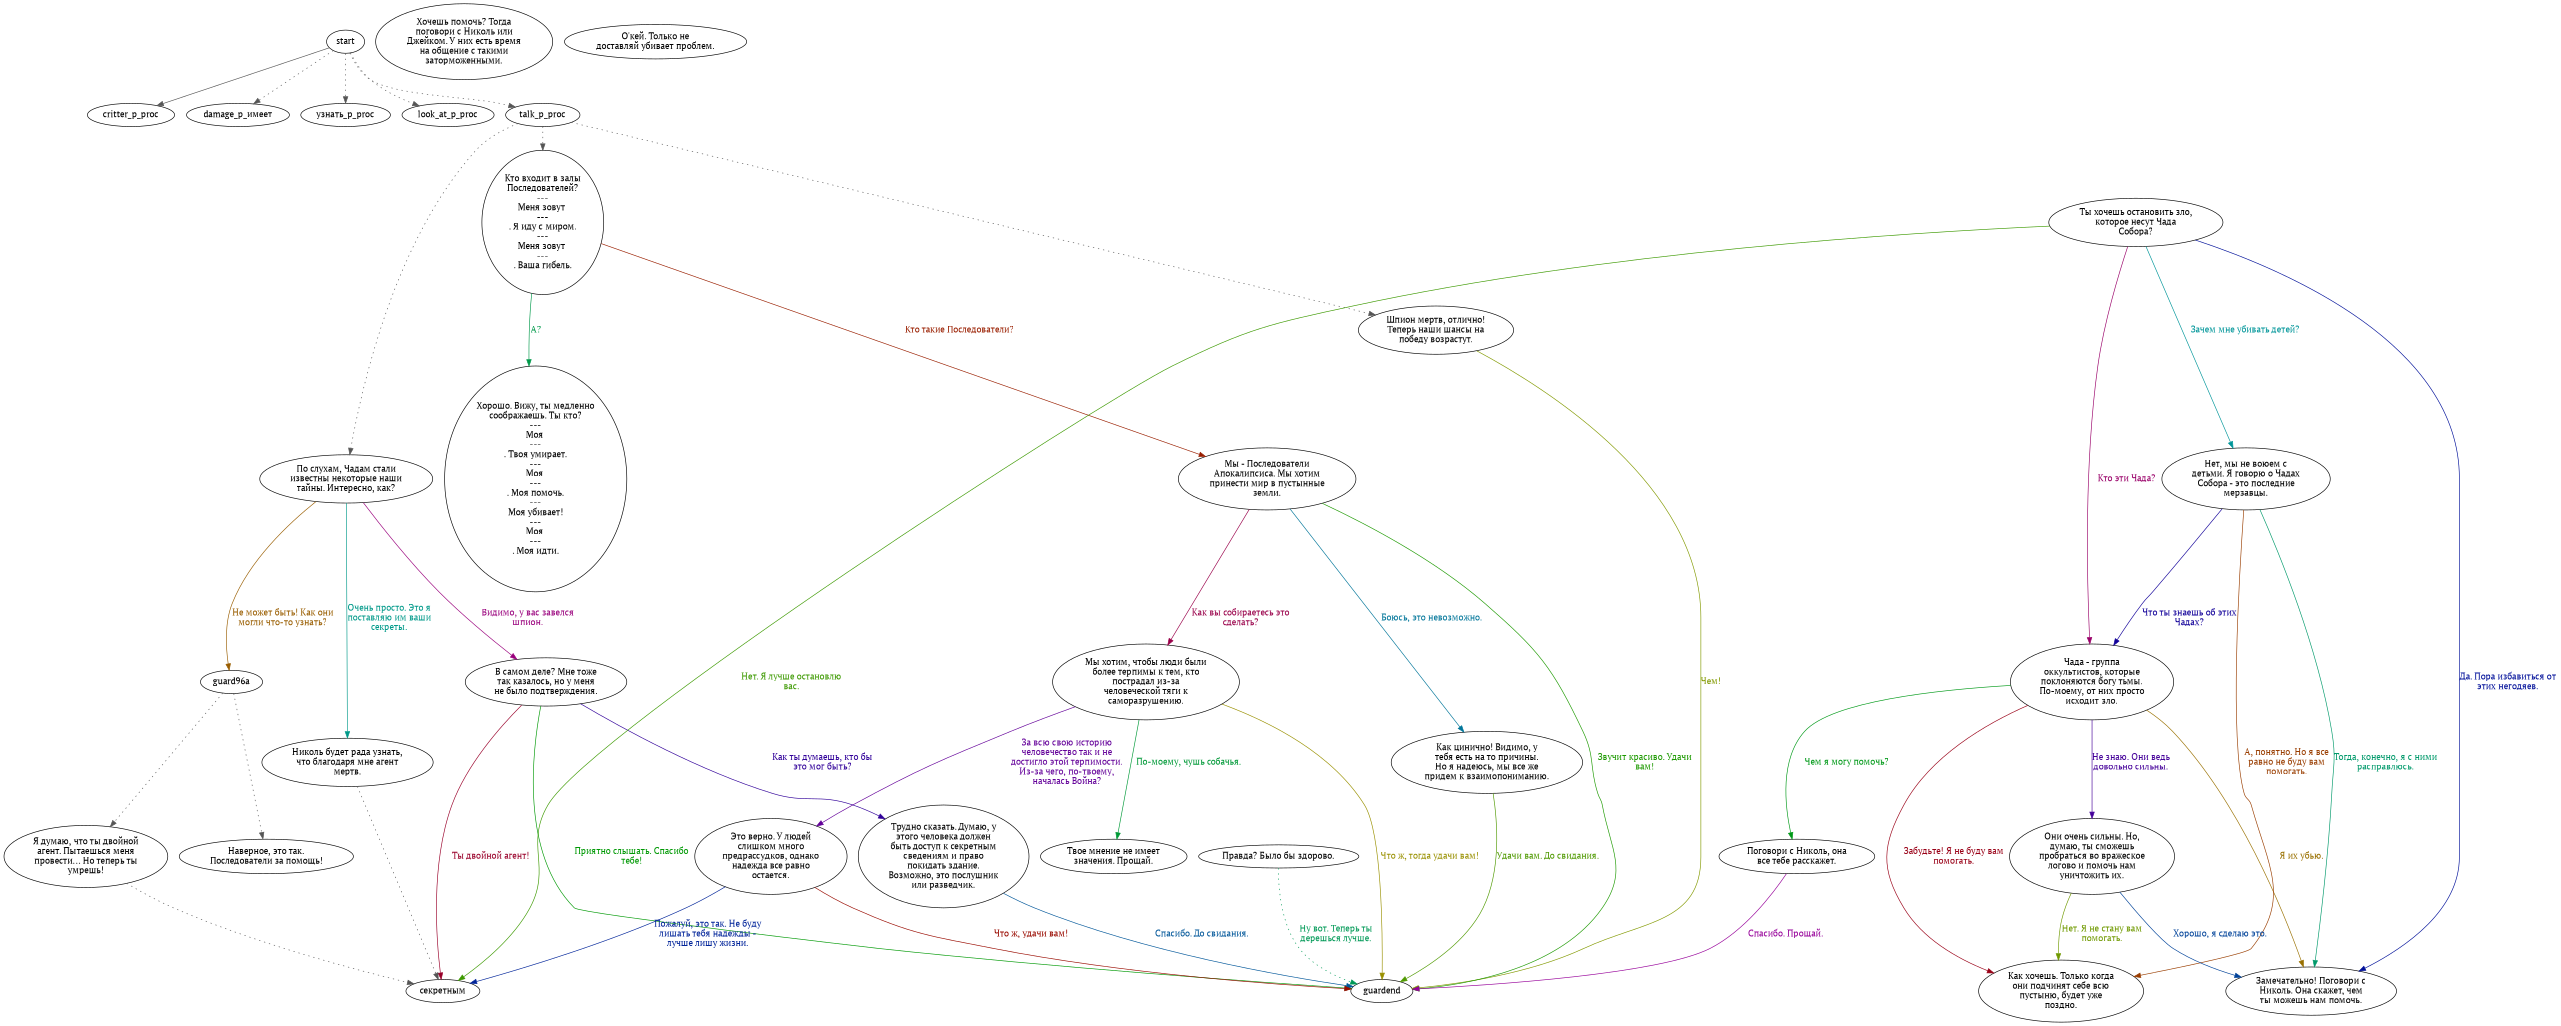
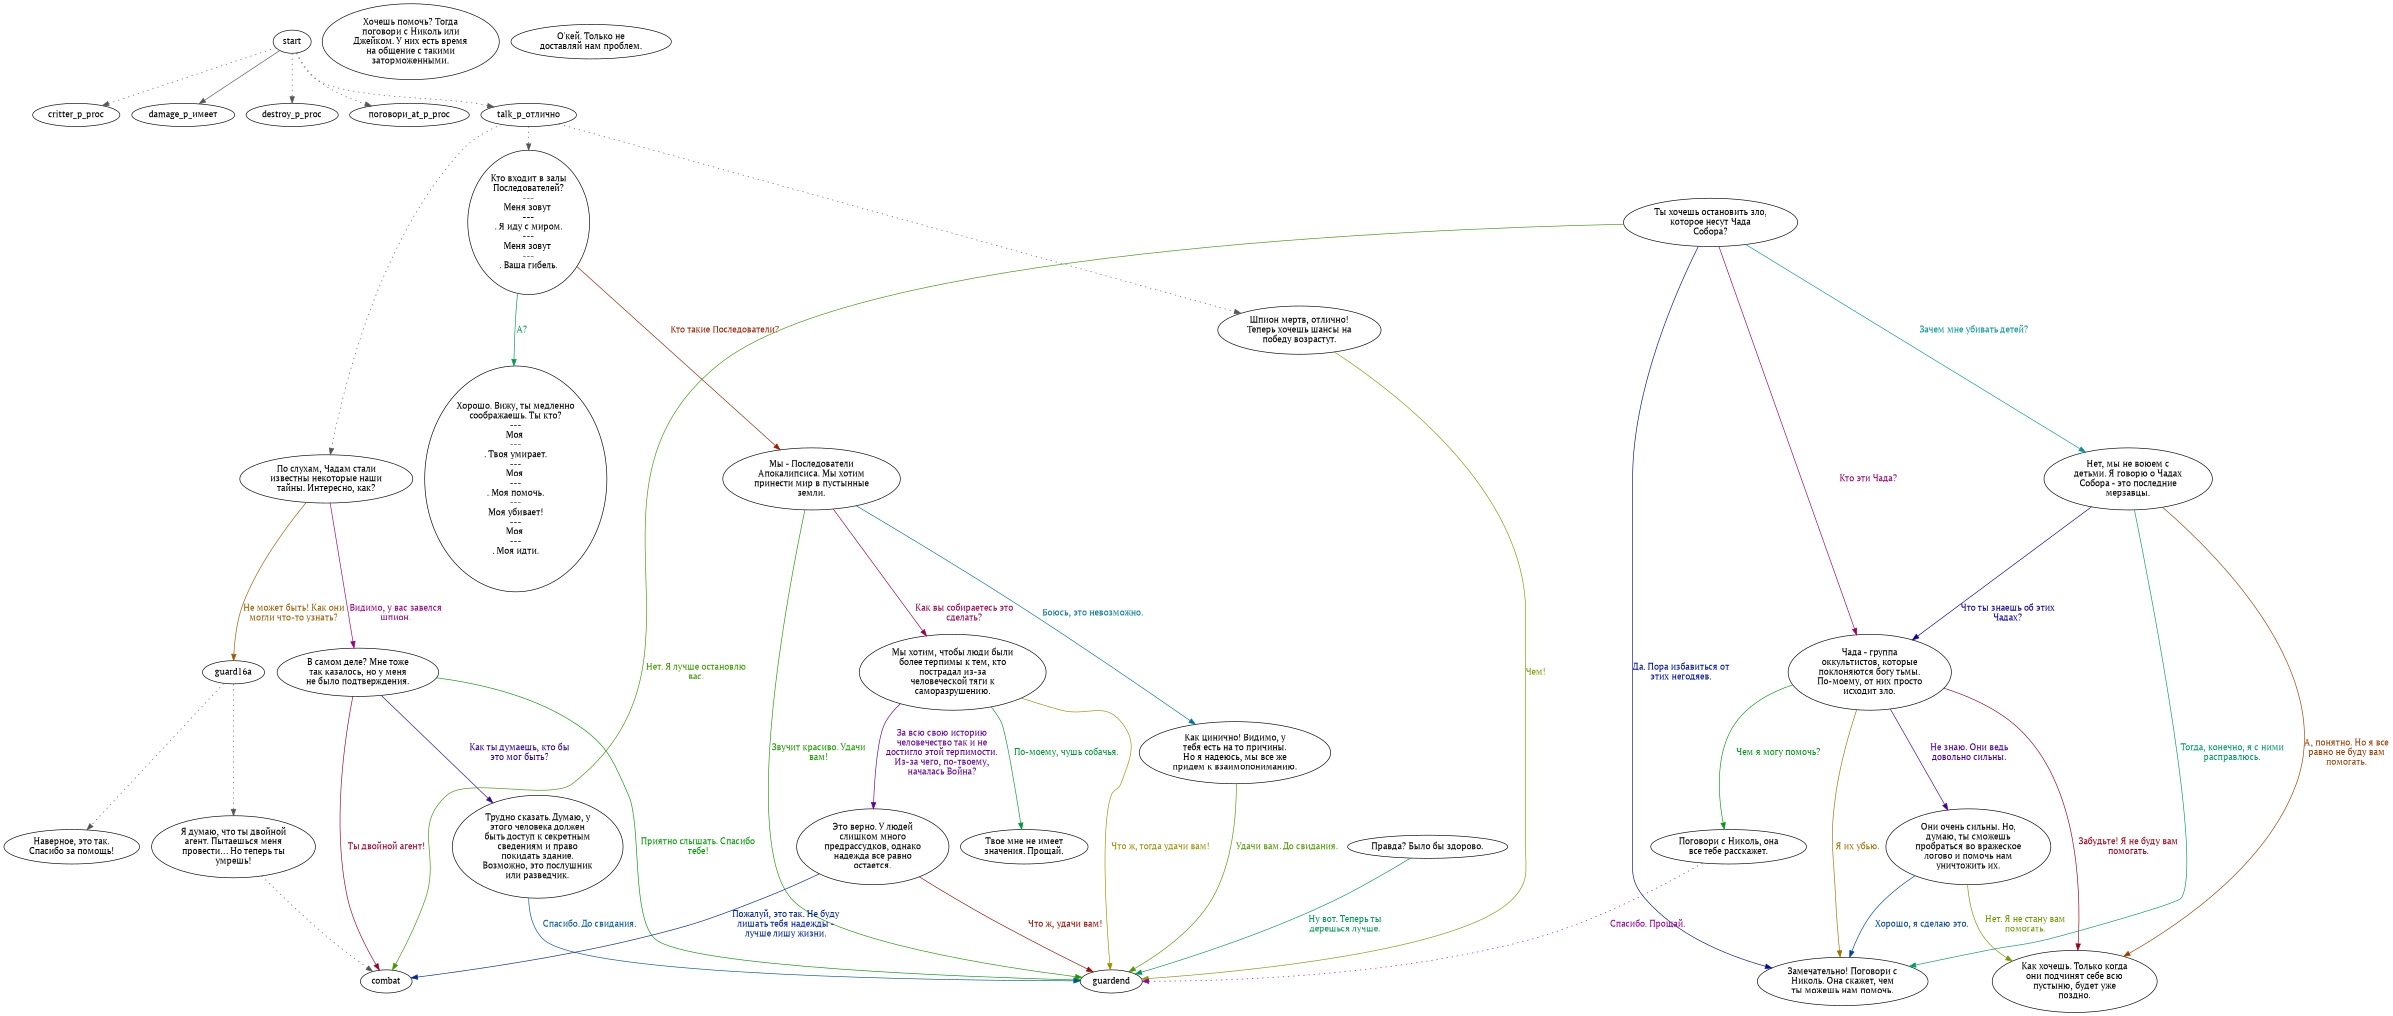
node "O'кей. Только не доставляй убивает проблем.": label "O'кей. Только не доставляй убивает проблем." -> "O'кей. Только не доставляй нам проблем."
edge "start" -> "damage_p_имеет": style dotted -> solid
edge "start" -> "critter_p_proc": style solid -> dotted
node "узнать_p_proc": label "узнать_p_proc" -> "destroy_p_proc"
node "look_at_p_proc": label "look_at_p_proc" -> "поговори_at_p_proc"
node "talk_p_proc": label "talk_p_proc" -> "talk_p_отлично"
node "Шпион мертв, отлично! Теперь наши шансы на победу возрастут.": label "Шпион мертв, отлично! Теперь наши шансы на победу возрастут." -> "Шпион мертв, отлично! Теперь хочешь шансы на победу возрастут."
node "guard96a": label "guard96a" -> "guard16a"
node "Николь будет рада узнать, что благодаря мне агент мертв.": removed
node "Наверное, это так. Последователи за помощь!": label "Наверное, это так. Последователи за помощь!" -> "Наверное, это так. Спасибо за помощь!"
node "Твое мнение не имеет значения. Прощай.": label "Твое мнение не имеет значения. Прощай." -> "Твое мне не имеет значения. Прощай."
edge "Правда? Было бы здорово." -> "guardend": style dotted -> solid
edge "Поговори с Николь, она все тебе расскажет." -> "guardend": style solid -> dotted
node "секретным": label "секретным" -> "combat"
